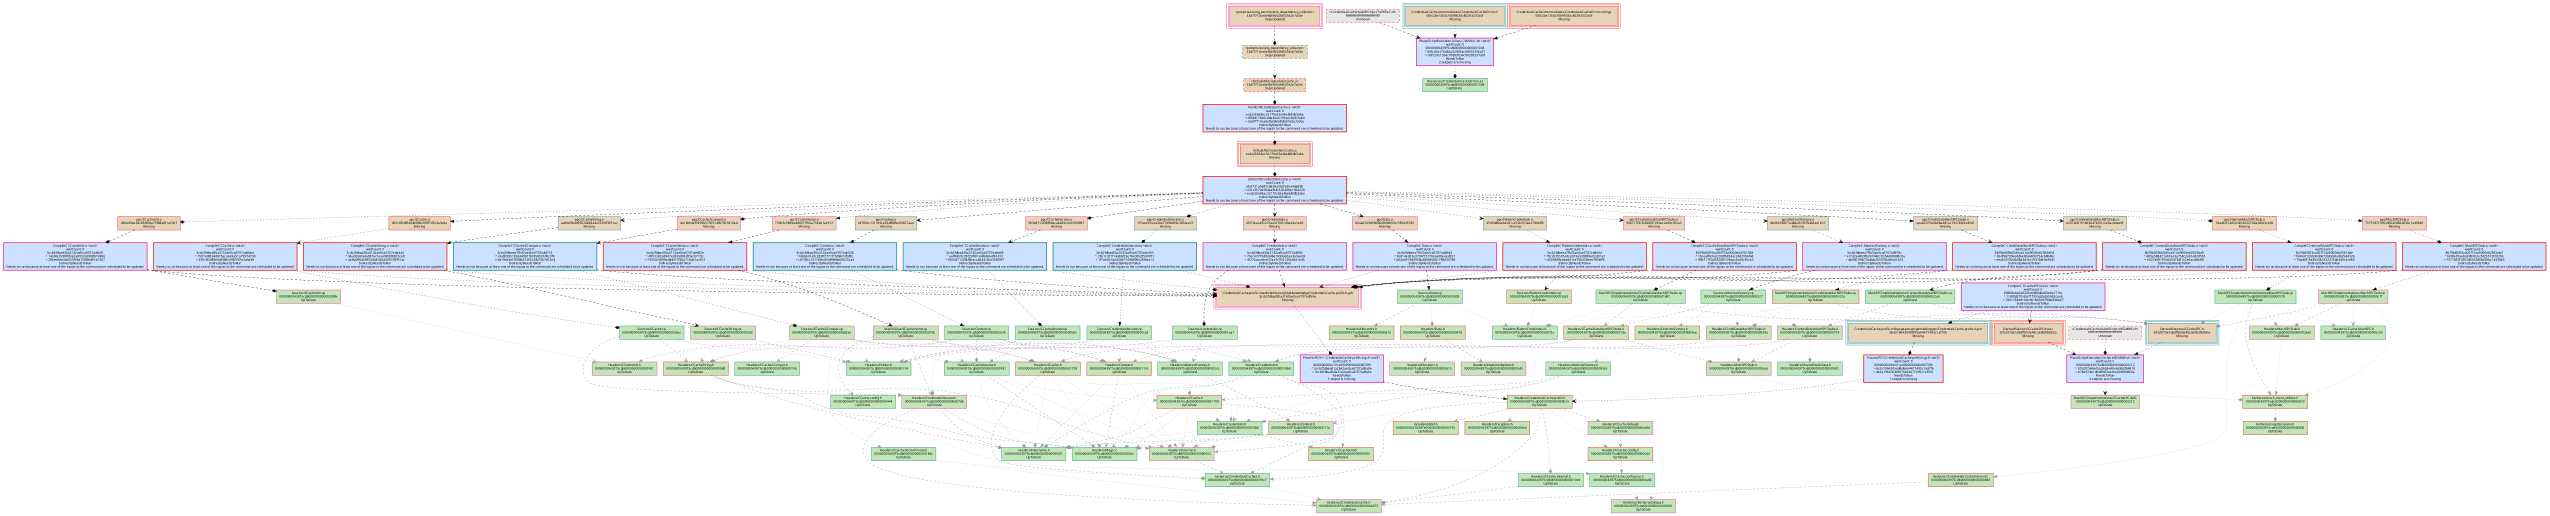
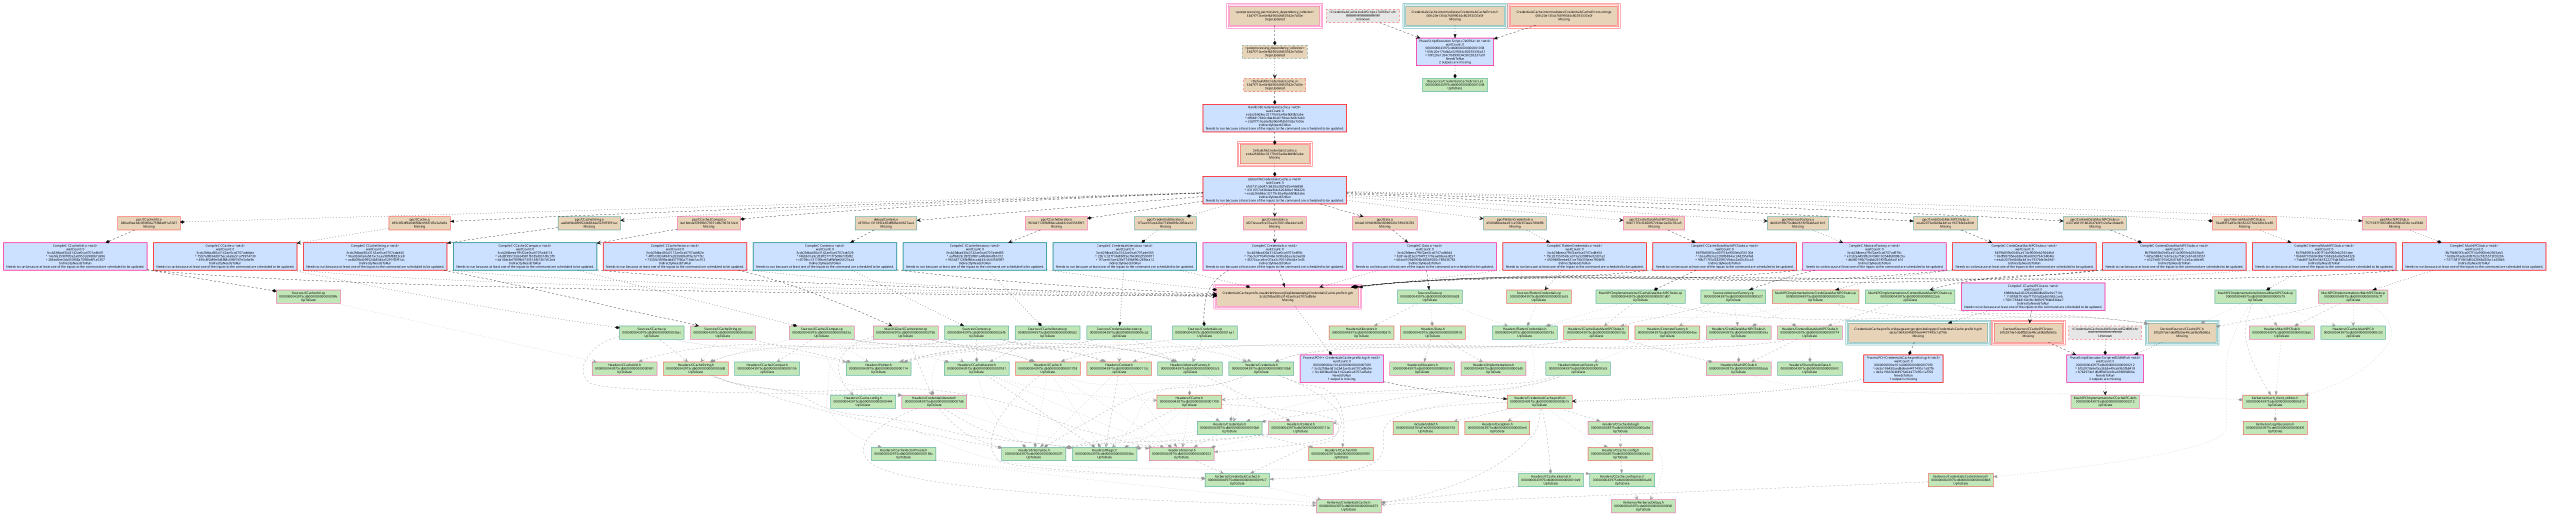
node "ppc/CCacheVector.o 73303c5899addd377f60a718ab1ac912 Missing": removed
node "ppc/Context.o c8709cc131189ce65dffbfbe60627aa4 Missing": label "ppc/Context.o c8709cc131189ce65dffbfbe60627aa4 Missing" -> "debug/Context.o c8709cc131189ce65dffbfbe60627aa4 Missing"
